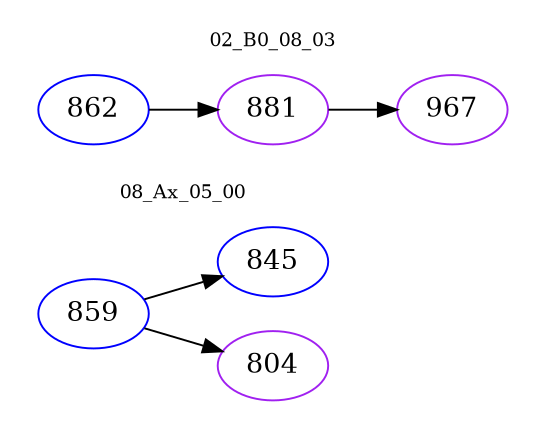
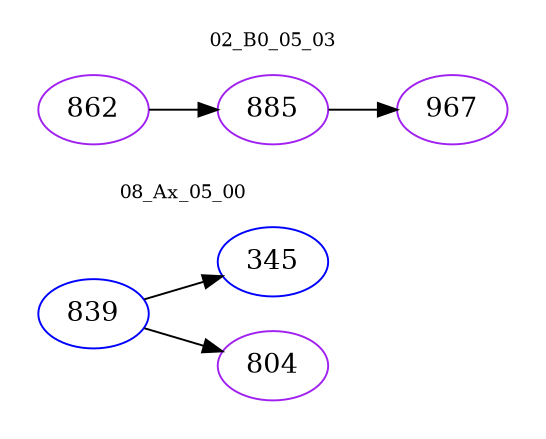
cluster "02_B0_08_03": label "02_B0_08_03" -> "02_B0_05_03"
node "862": color blue -> purple
node "881": label "881" -> "885"
node "845": label "845" -> "345"
node "859": label "859" -> "839"
